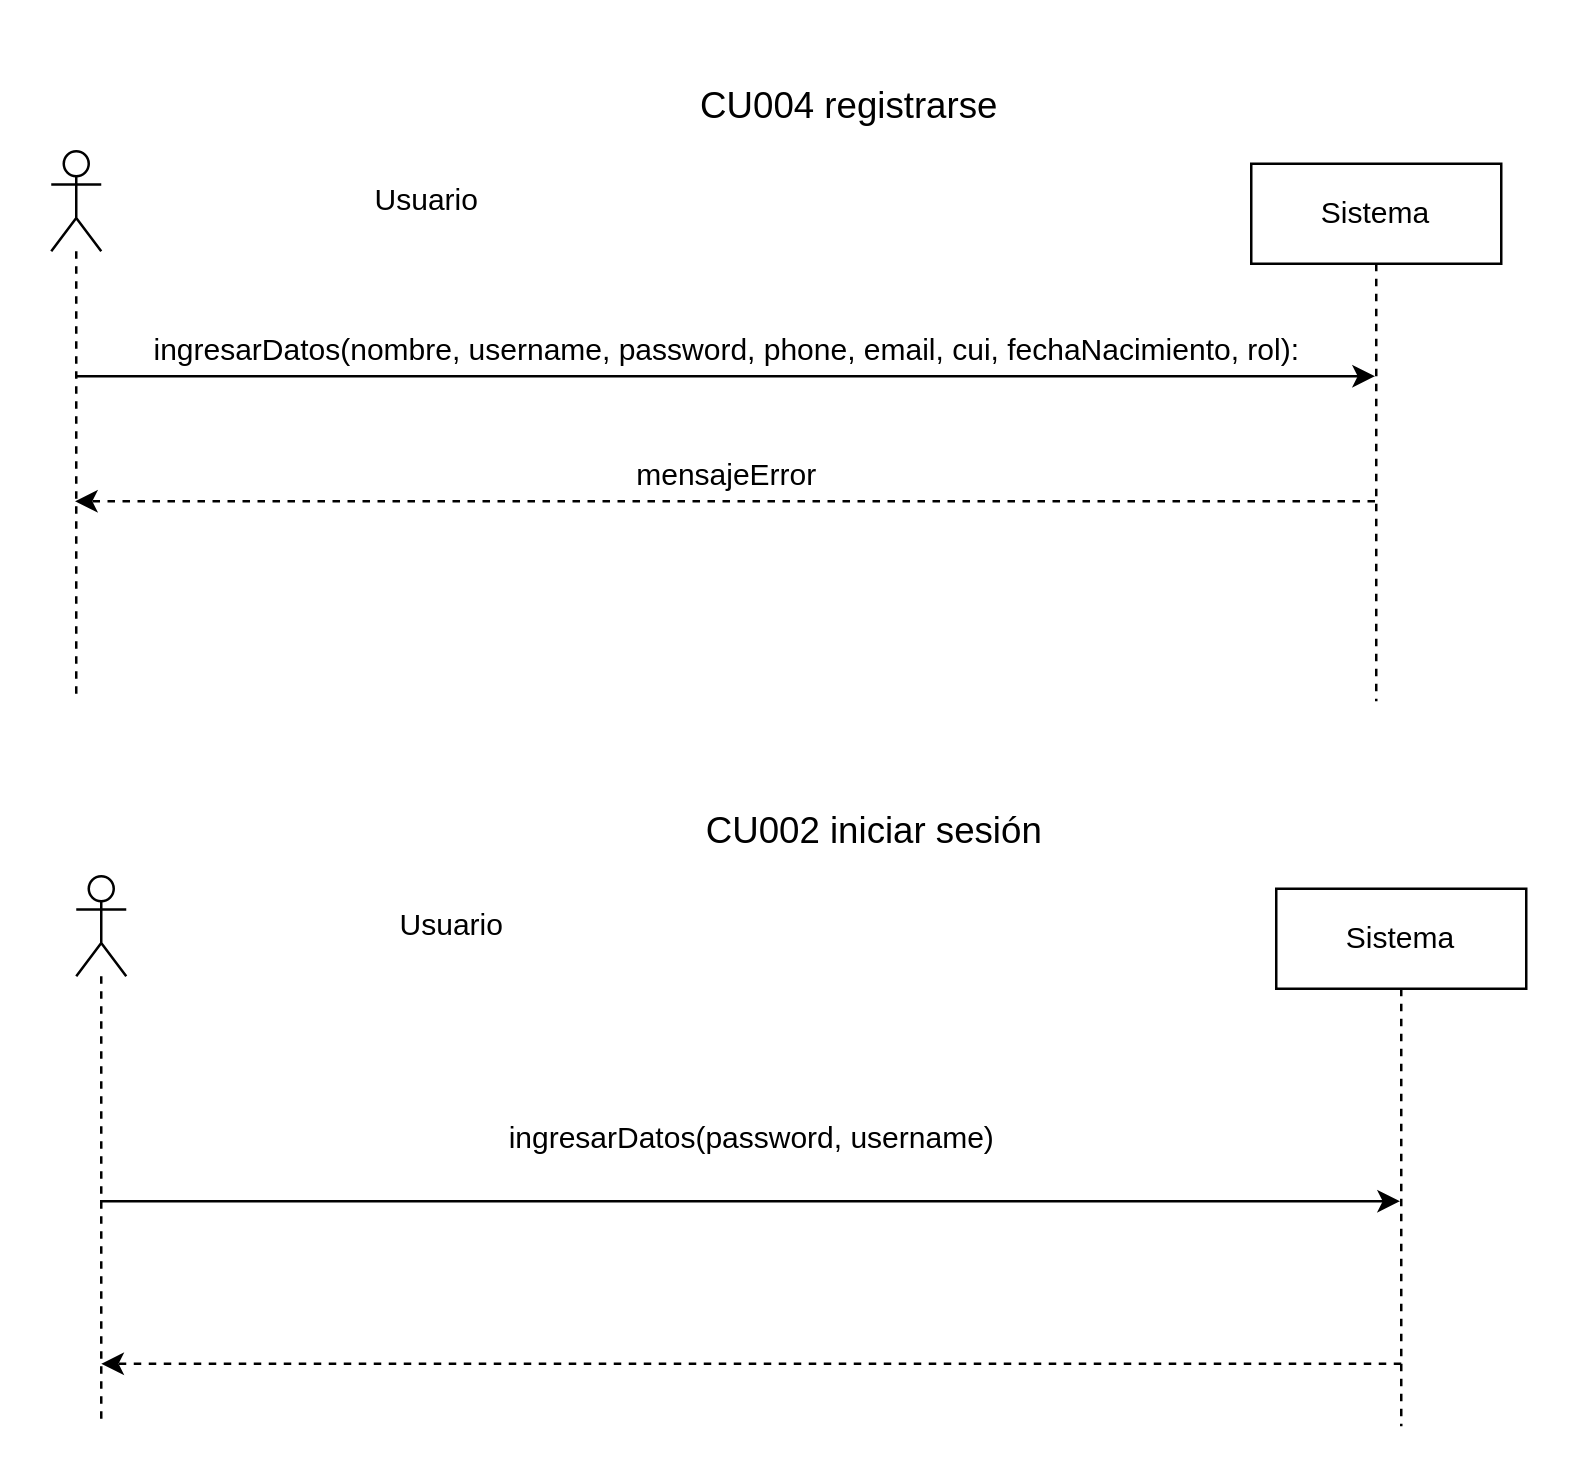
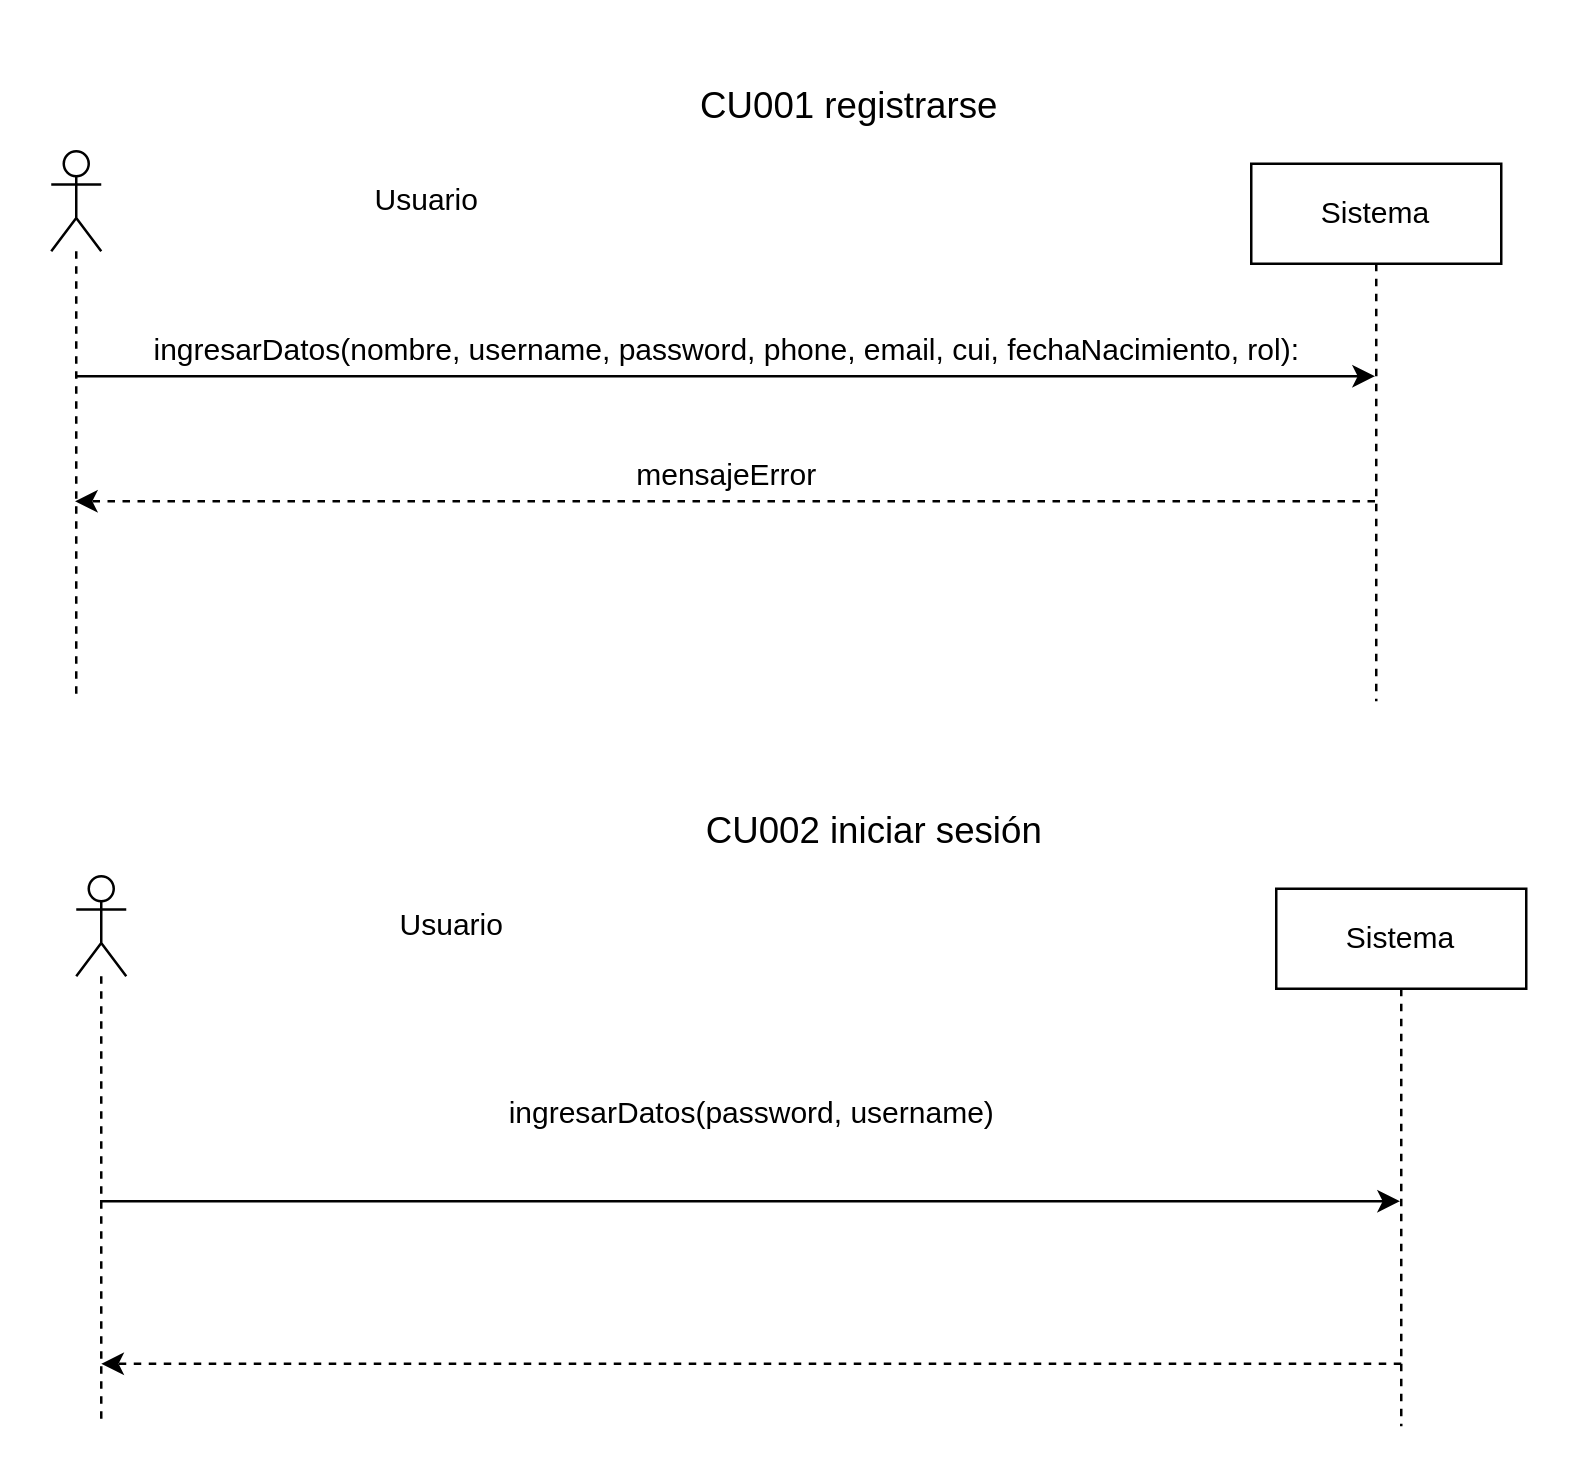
node "CU004 registrarse": label "CU004 registrarse" -> "CU001 registrarse"
node "ingresarDatos(password, username)": moved (751, 1139) -> (751, 1114)
